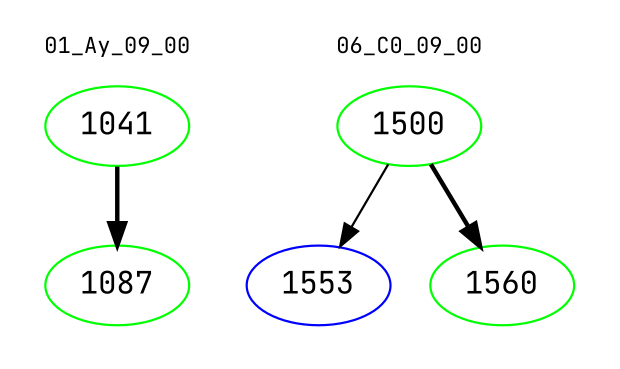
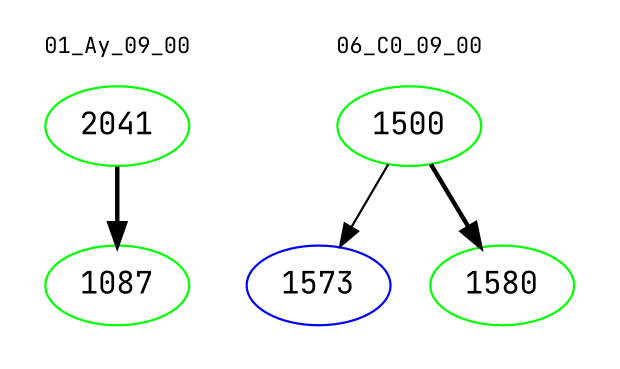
node "1041": label "1041" -> "2041"
node "1553": label "1553" -> "1573"
node "1560": label "1560" -> "1580"
